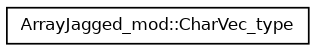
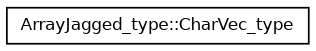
node "ArrayJagged_mod::CharVec_type": label "ArrayJagged_mod::CharVec_type" -> "ArrayJagged_type::CharVec_type"
